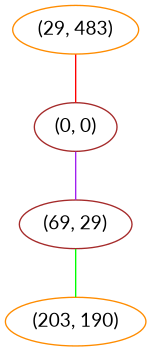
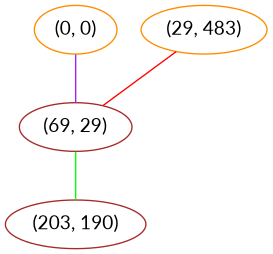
edge "(29, 483)" -- "(0, 0)": now "(29, 483)" -- "(69, 29)"
node "(0, 0)": color brown -> darkorange
node "(203, 190)": color darkorange -> brown
